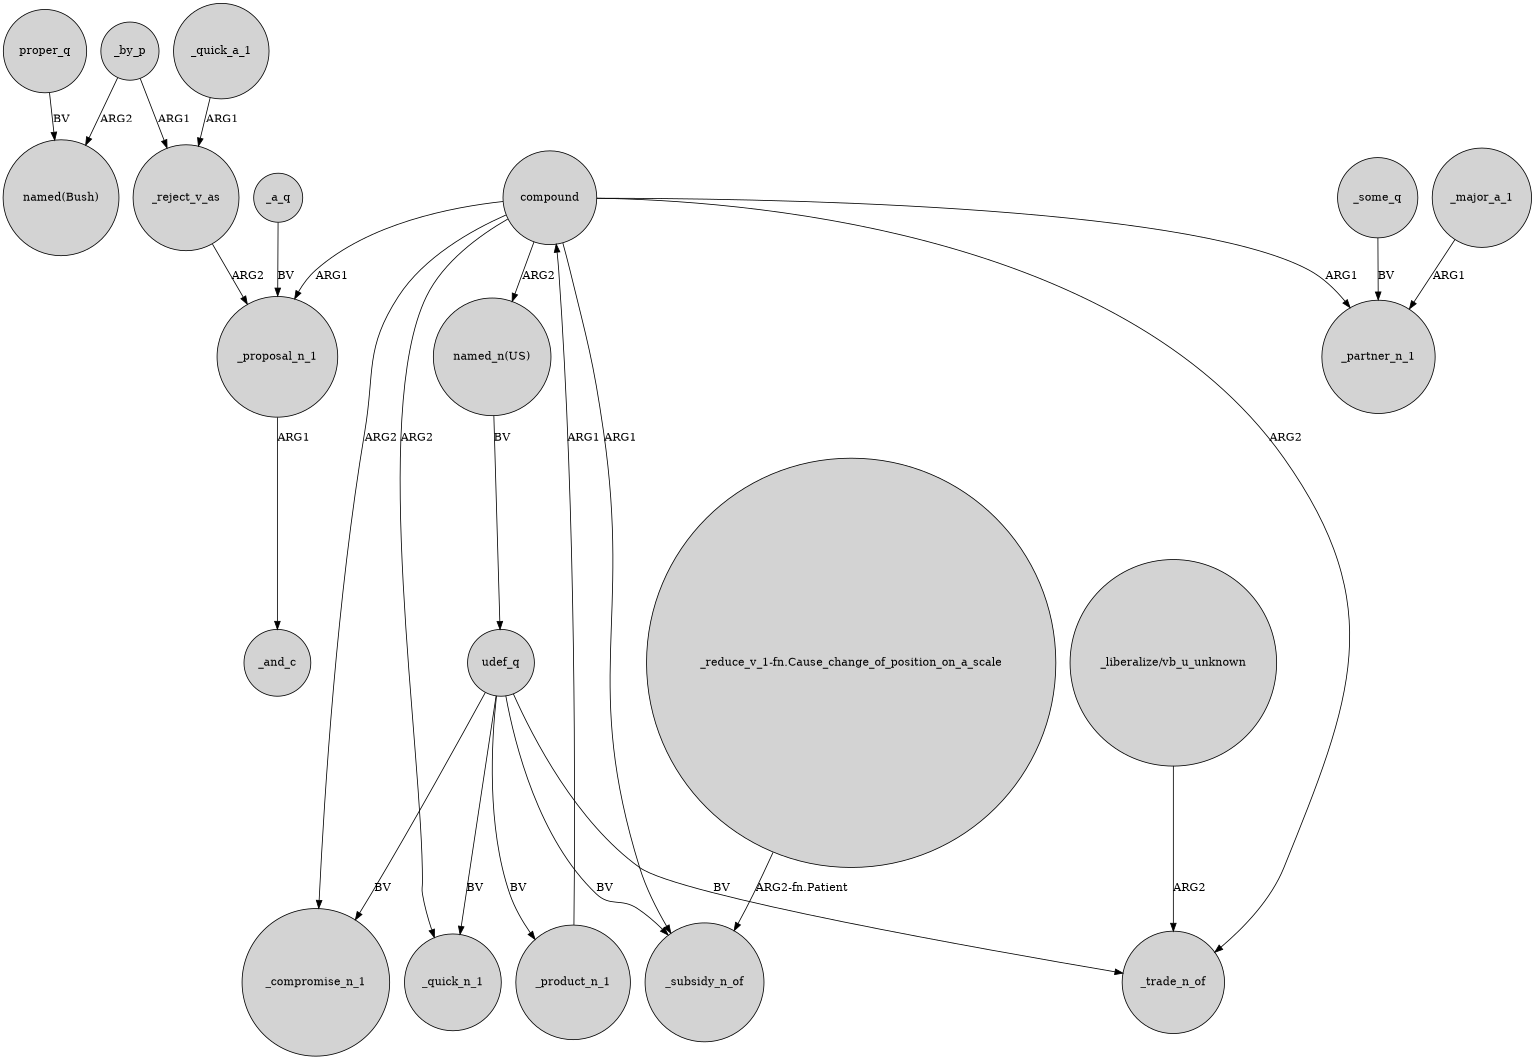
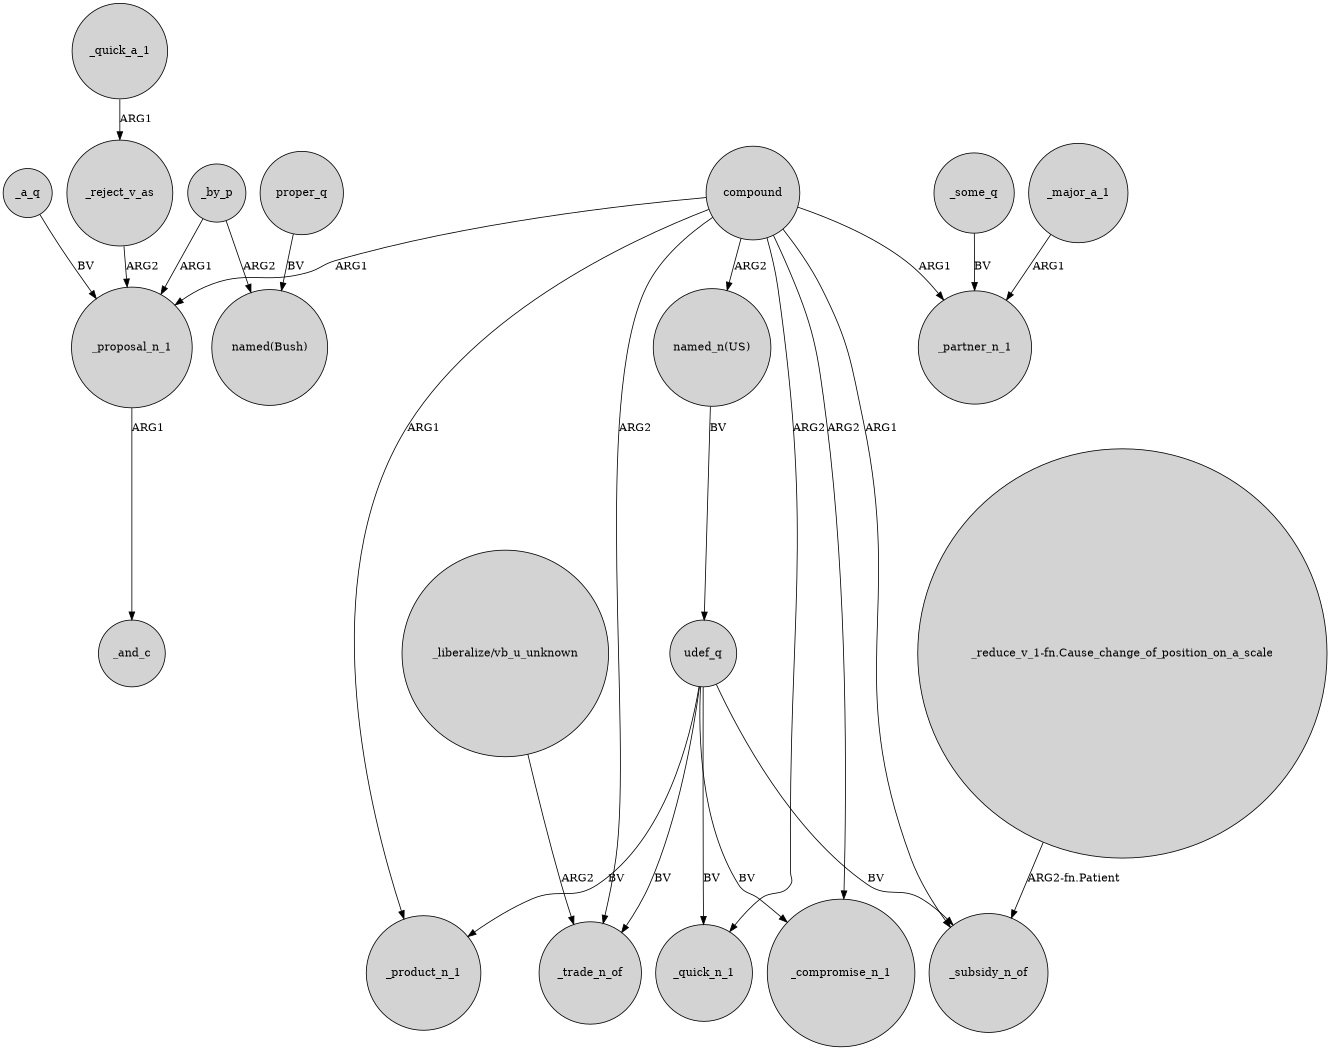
edge "_by_p" -> "_reject_v_as": now "_by_p" -> "_proposal_n_1"
edge "_product_n_1" -> "compound": reversed
